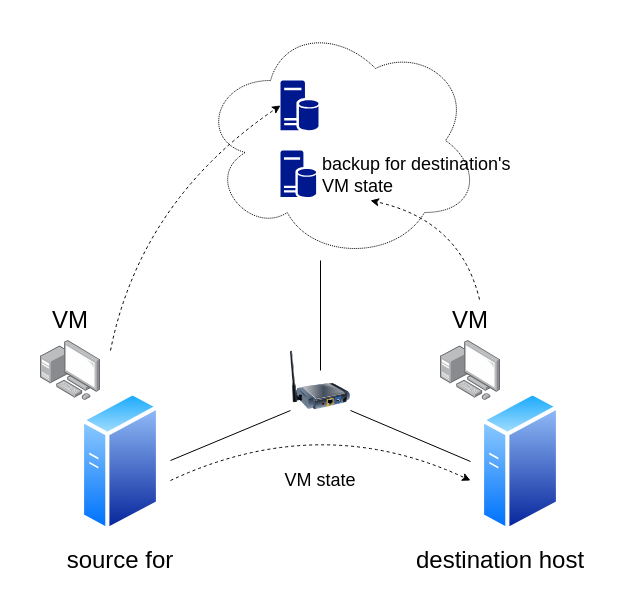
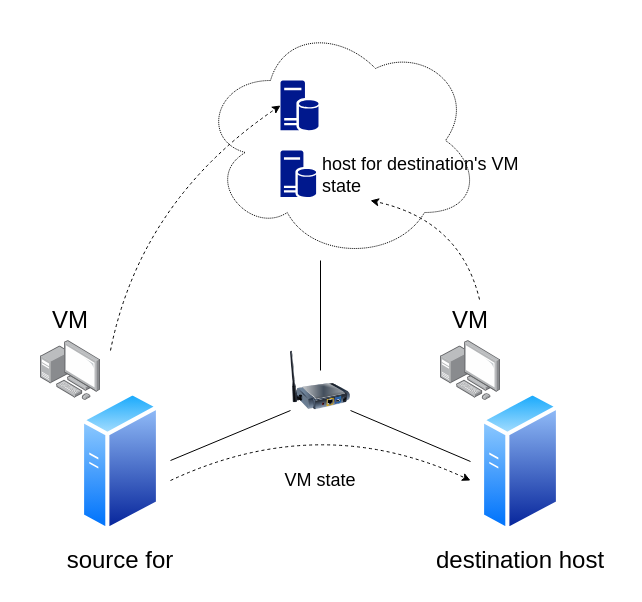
node "backup for destination's VM state": label "backup for destination's VM state" -> "host for destination's VM state"
node "destination host": moved (501, 561) -> (521, 561)
